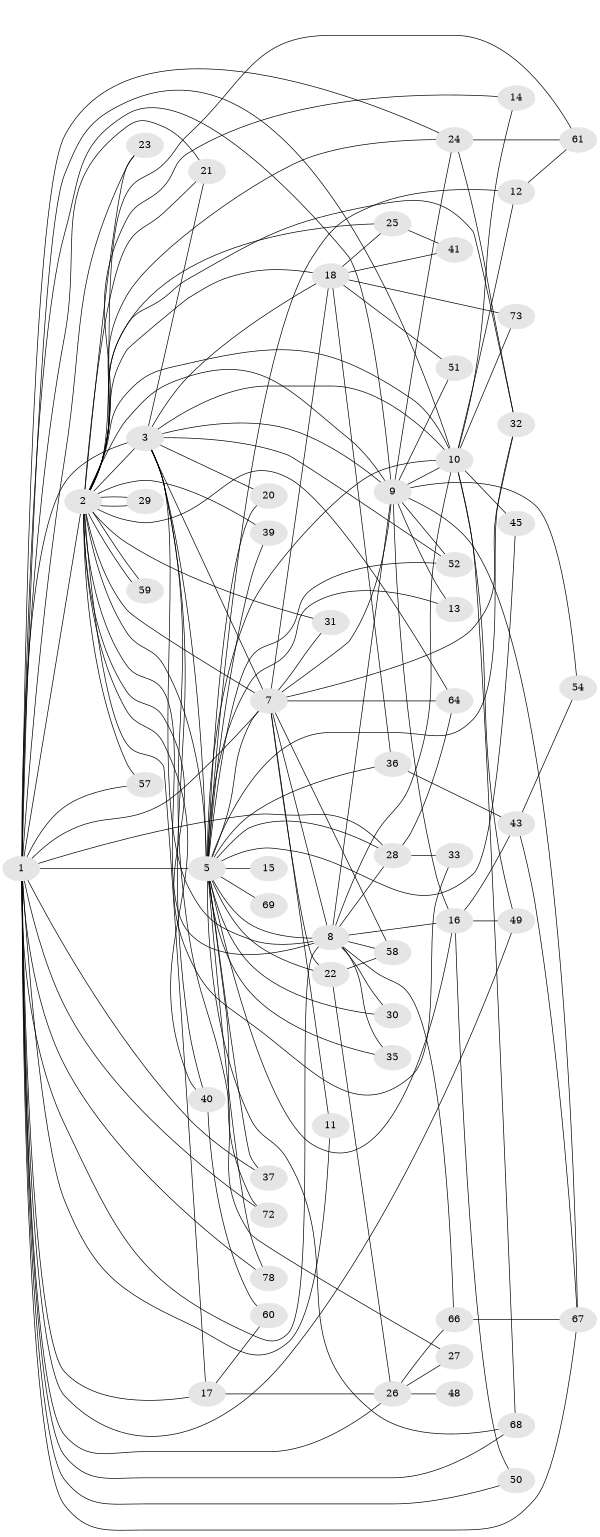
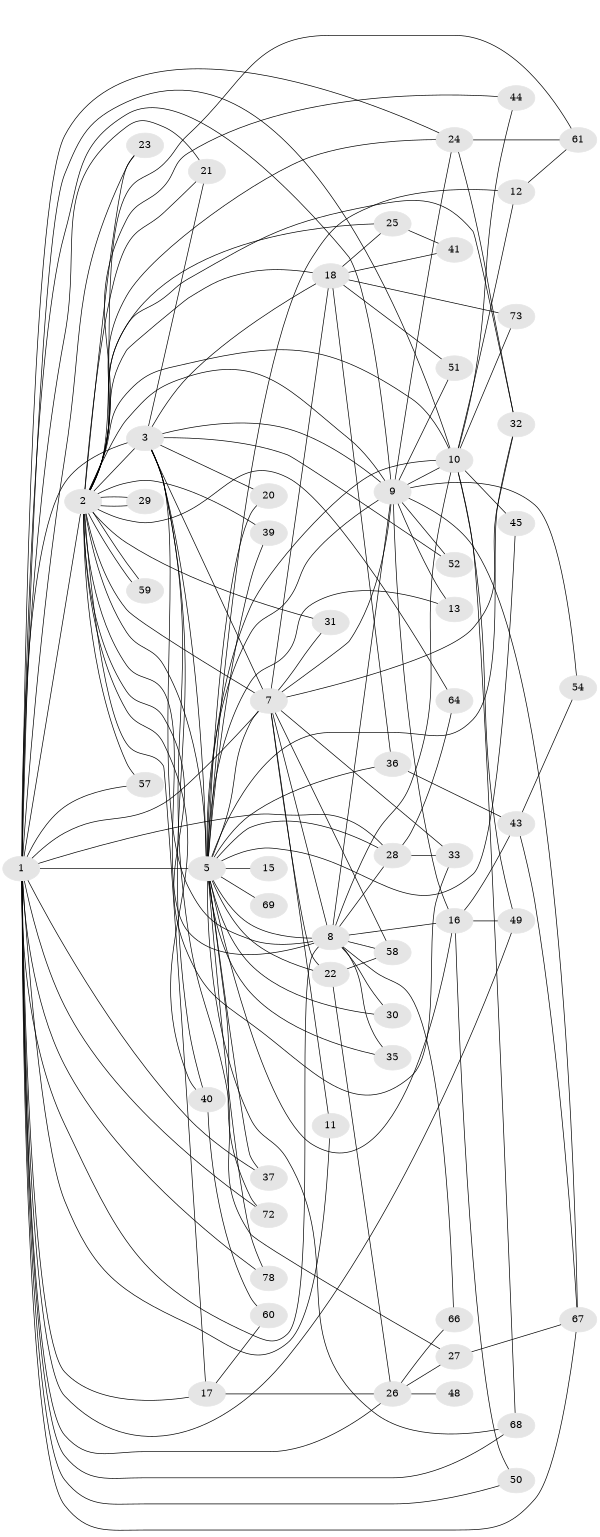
node "14": label "14" -> "44"
edge "3" -- "10": removed
edge "52" -- "5": now "9" -- "5"
edge "7" -- "64": now "7" -- "33"
edge "66" -- "67": now "27" -- "67"
